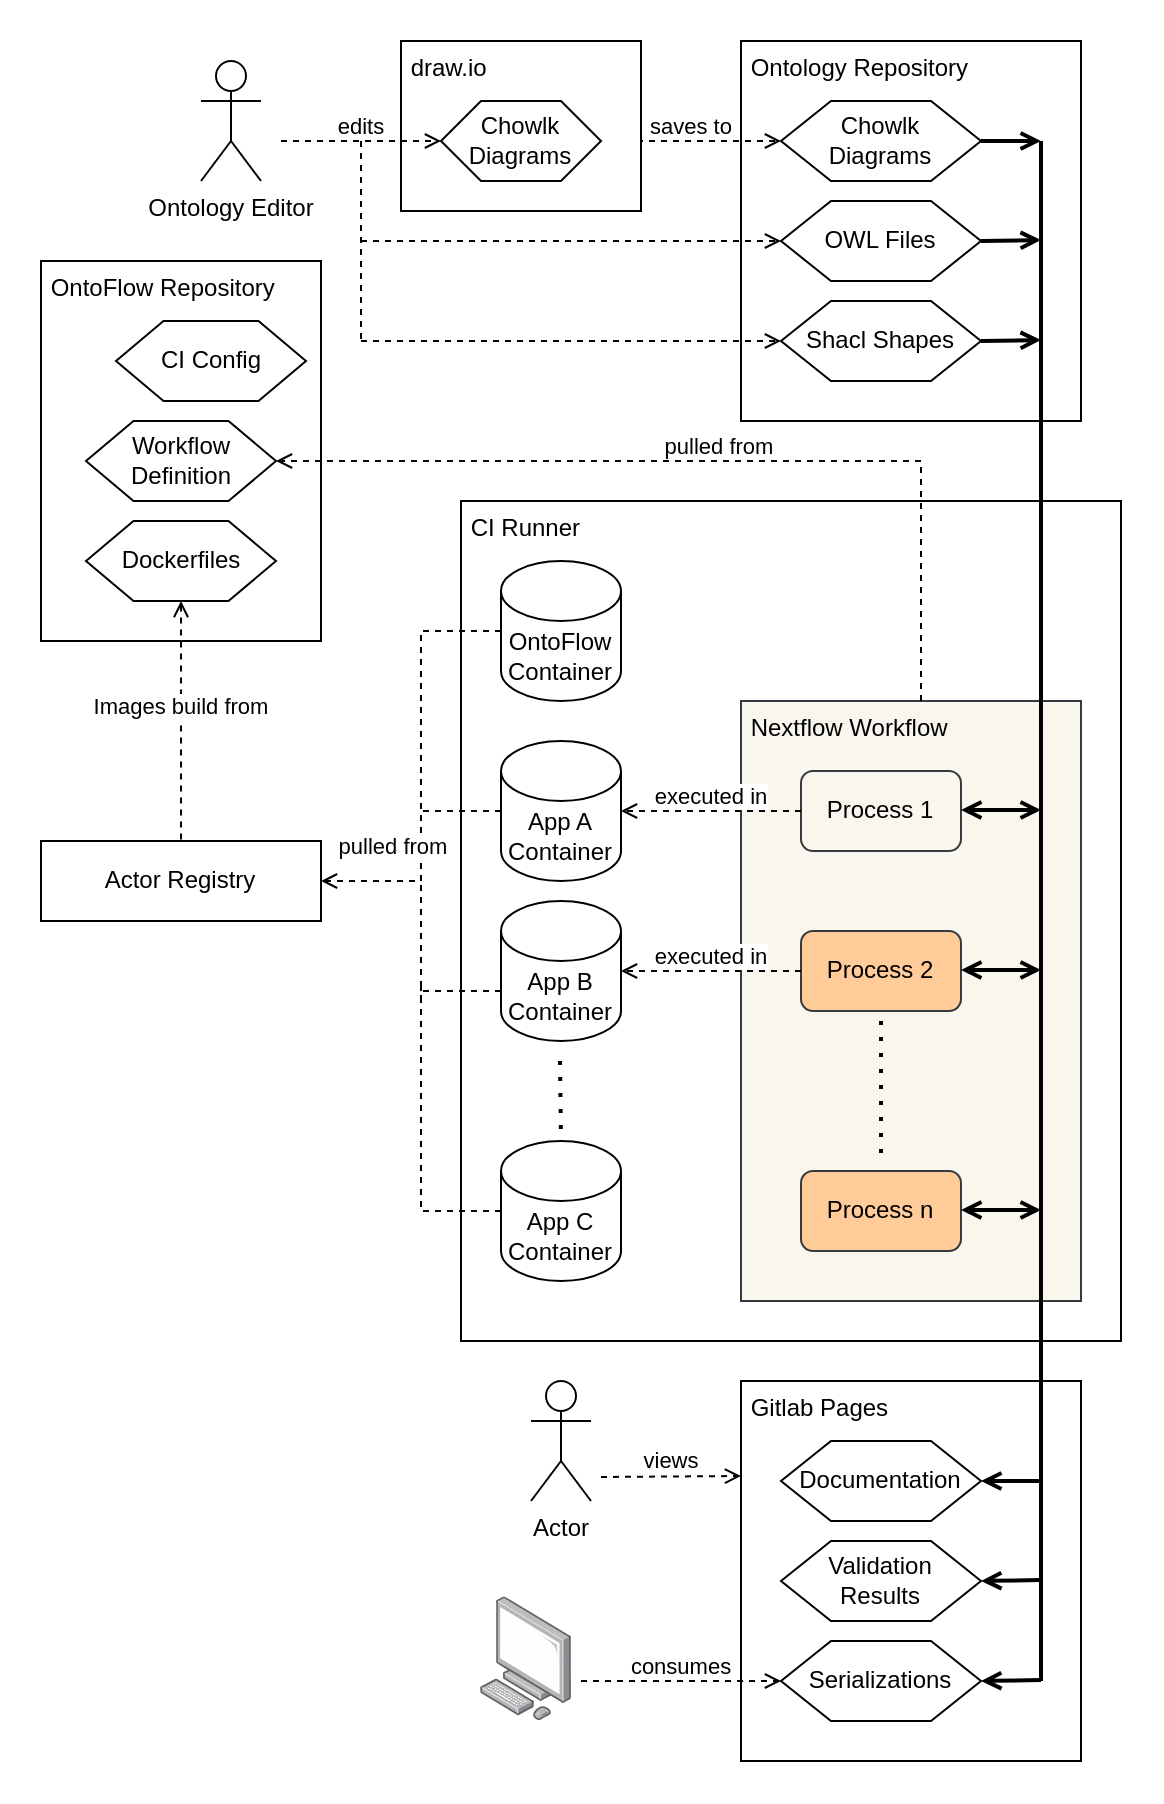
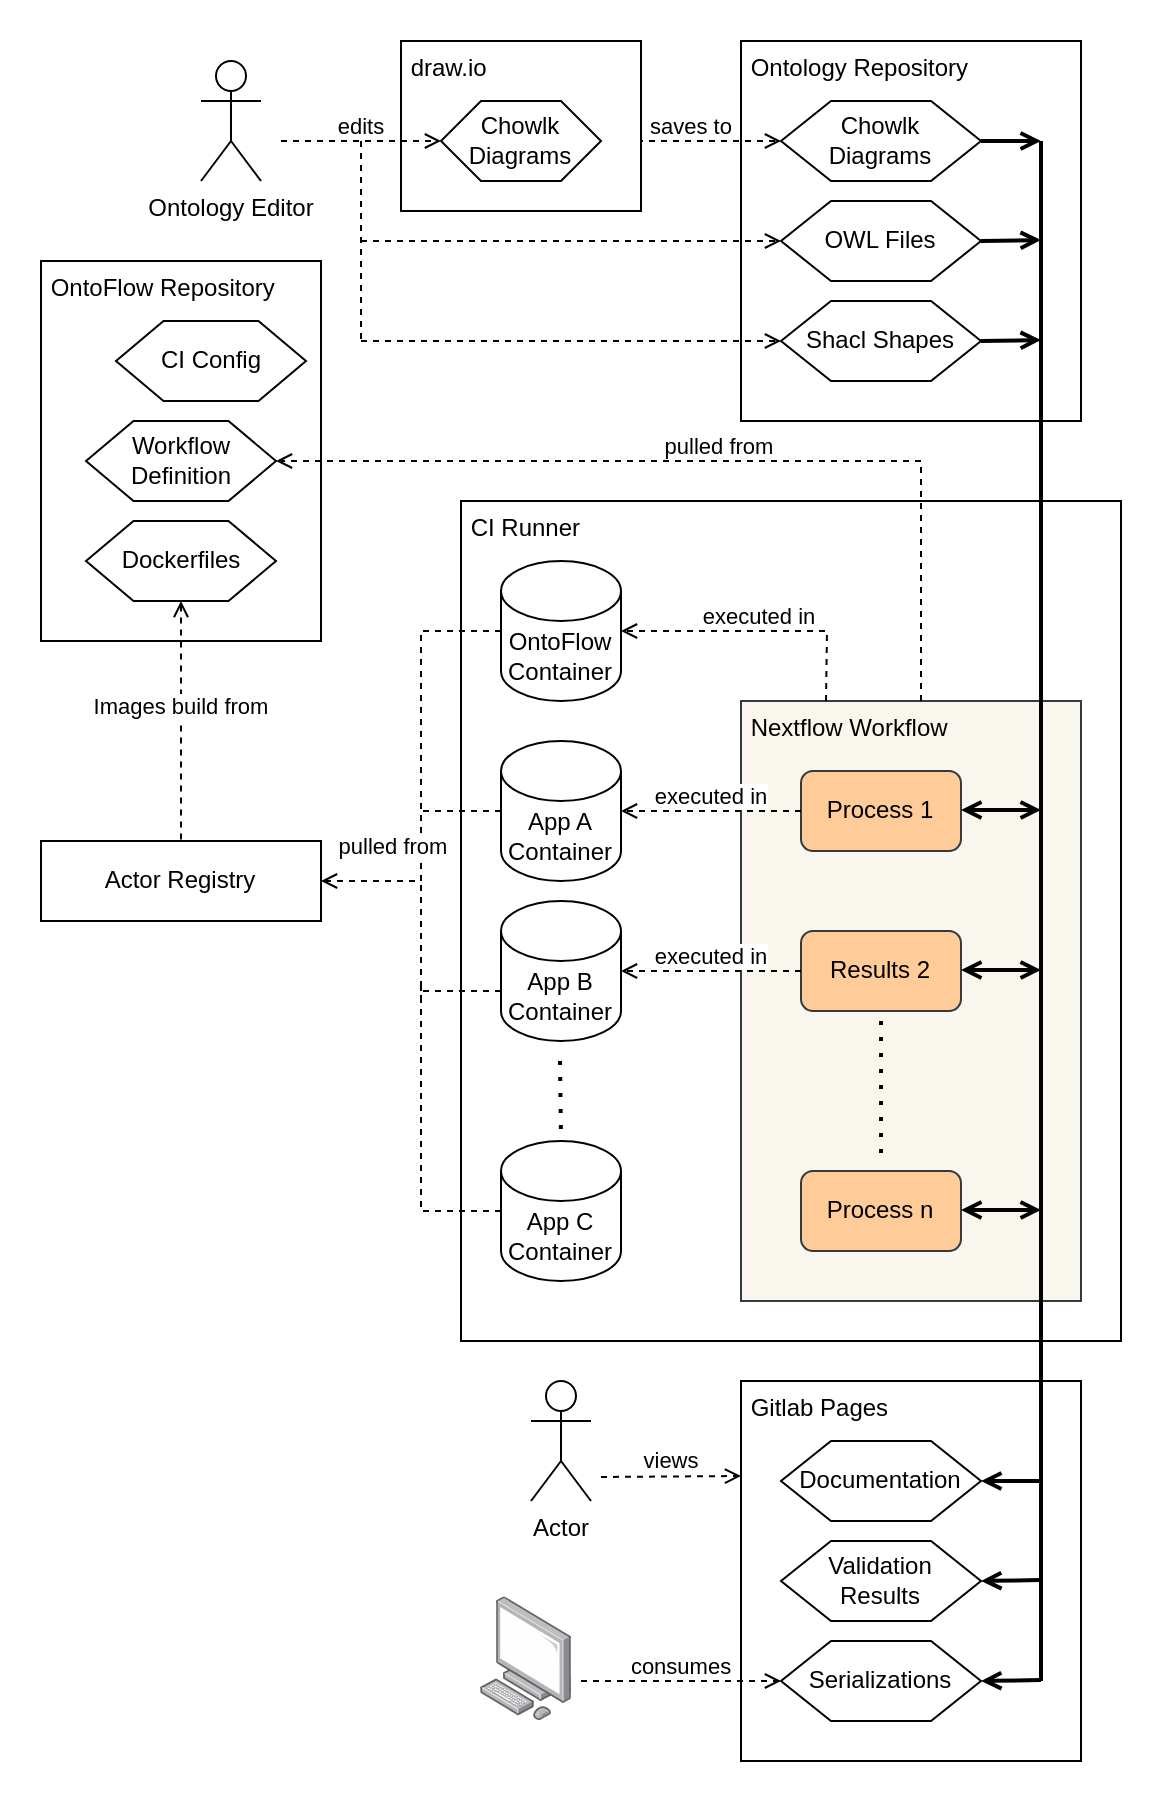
edge "Nextflow Workflow" -> "OntoFlow Container": added, label "executed in"
node "Process 1": fillcolor #f9f7ed -> #ffcc99
node "Process 2": label "Process 2" -> "Results 2"
